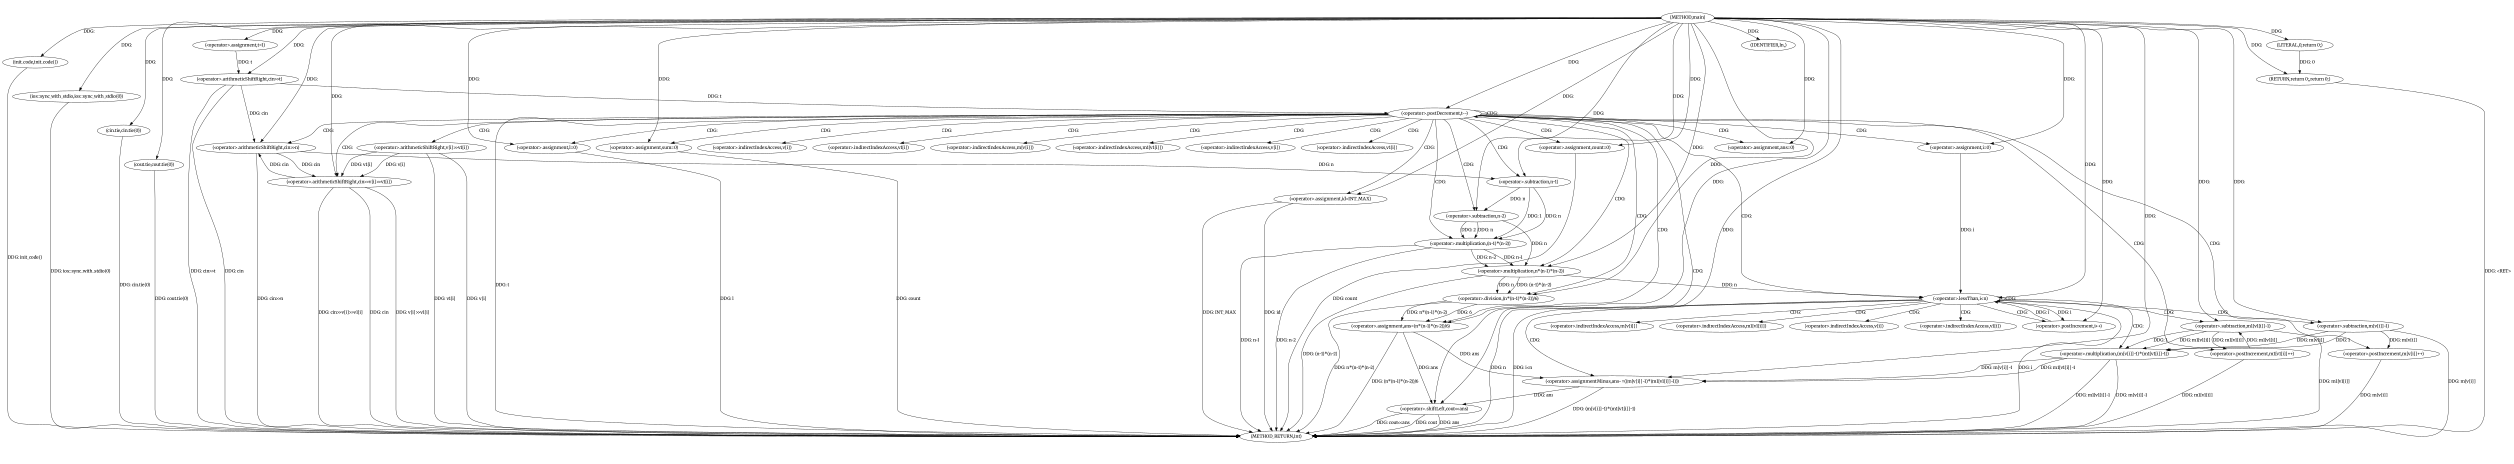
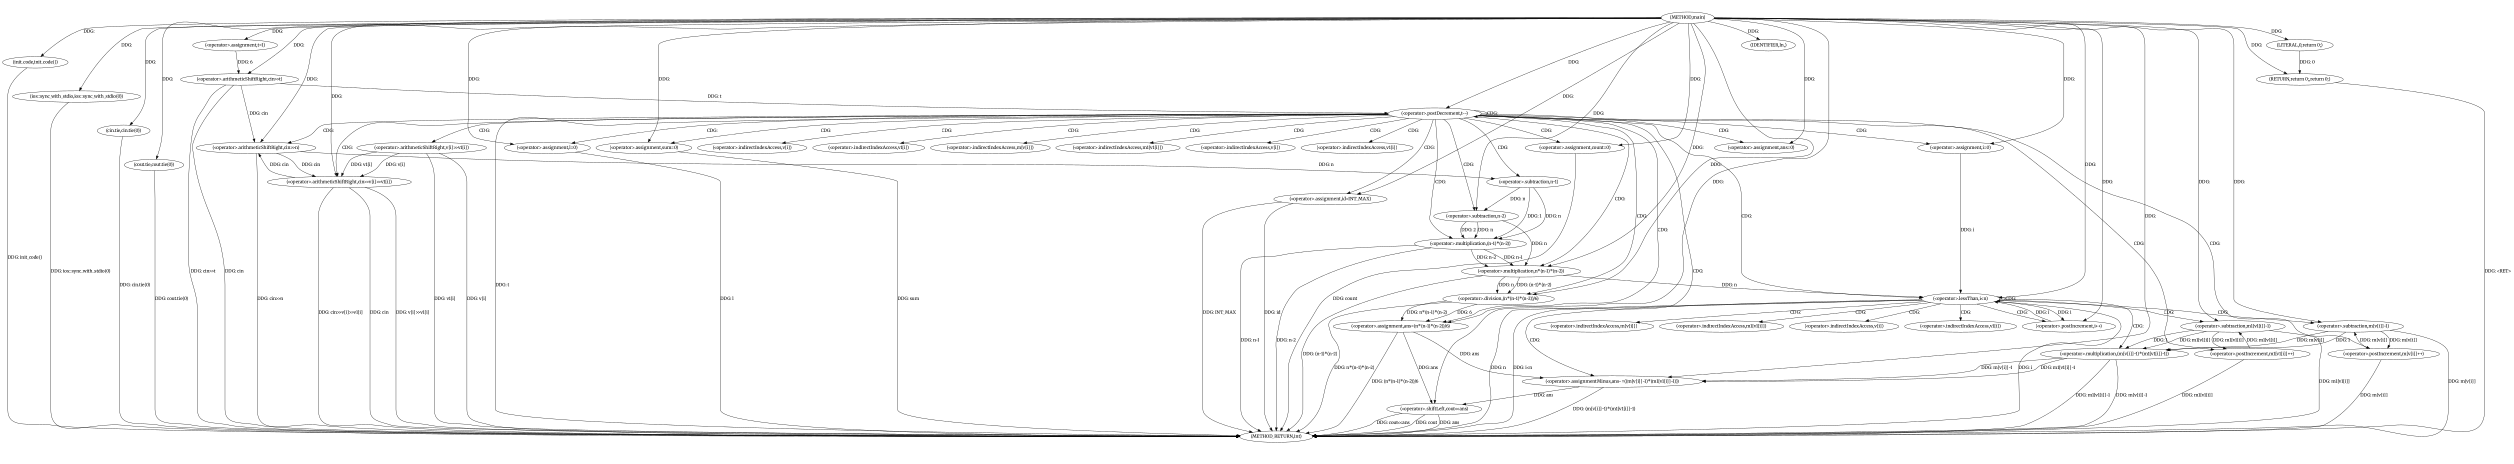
edge "(<operator>.assignment,t=1)" -> "(<operator>.arithmeticShiftRight,cin>>t)": label "DDG: t" -> "DDG: 6"
edge "(METHOD,main)" -> "(<operator>.subtraction,n-1)": removed, label "DDG:"
edge "(METHOD,main)" -> "(<operator>.shiftLeft,cout<<ans)": removed, label "DDG:"
edge "(<operator>.assignment,sum=0)" -> "(METHOD_RETURN,int)": label "DDG: count" -> "DDG: sum"
edge "(<operator>.postIncrement,m[v[i]]++)" -> "(<operator>.subtraction,m[v[i]]-1)": added, label "DDG: m[v[i]]"
